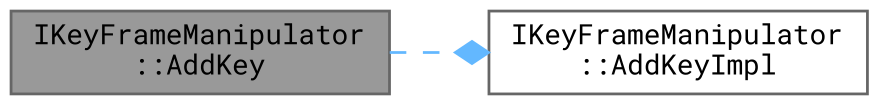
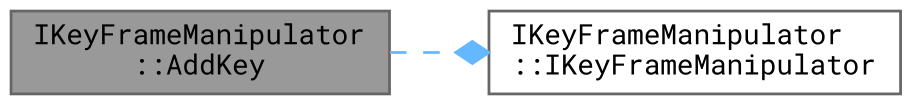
node "IKeyFrameManipulator ::AddKeyImpl": label "IKeyFrameManipulator ::AddKeyImpl" -> "IKeyFrameManipulator ::IKeyFrameManipulator"
